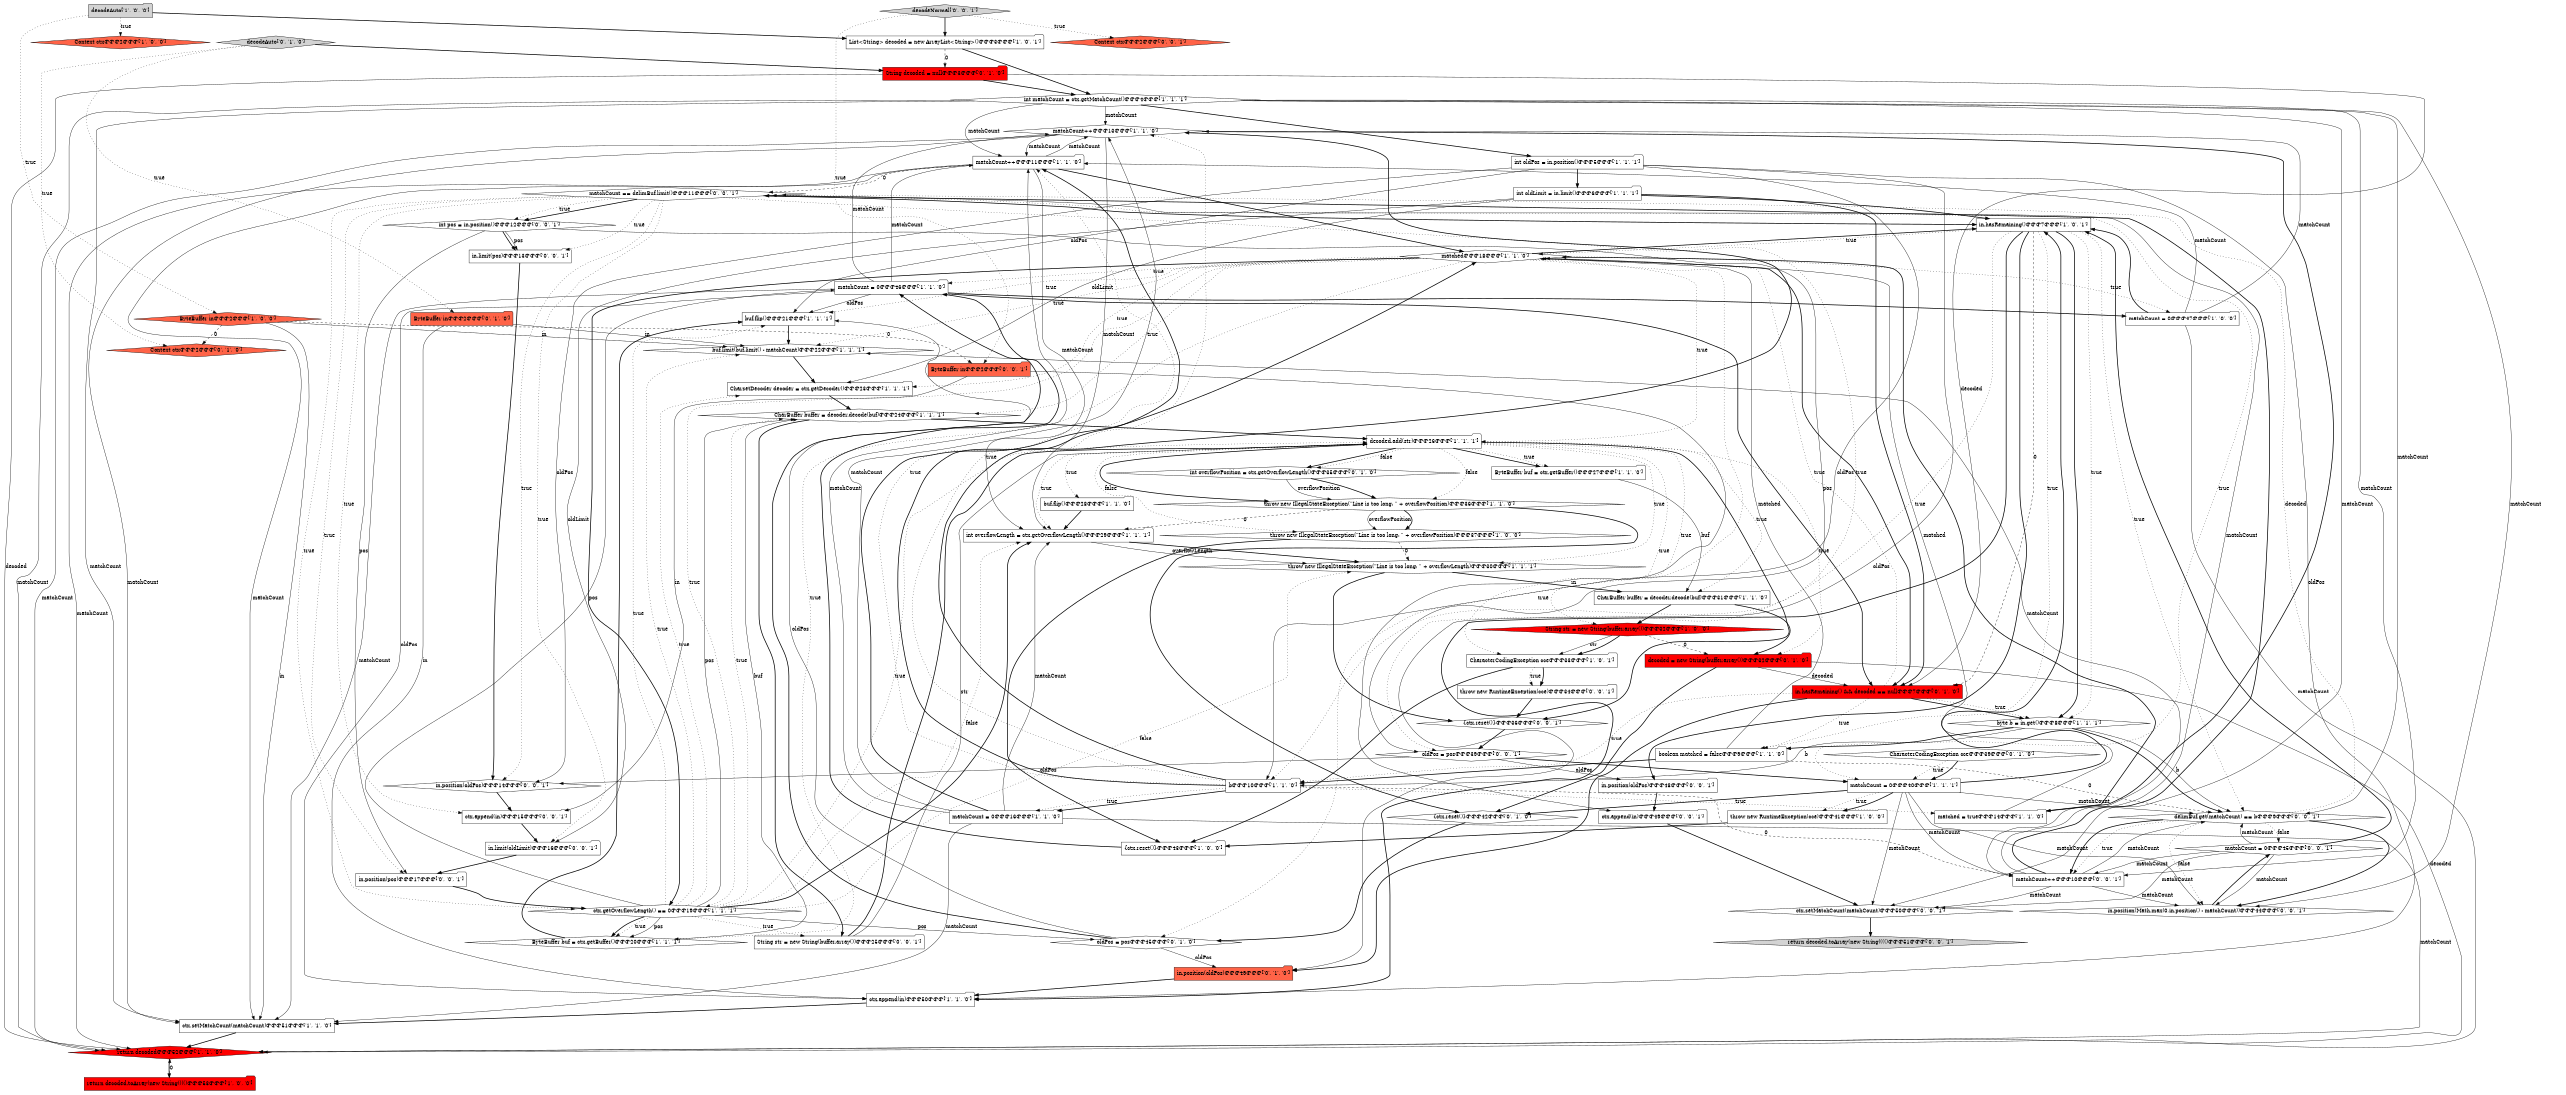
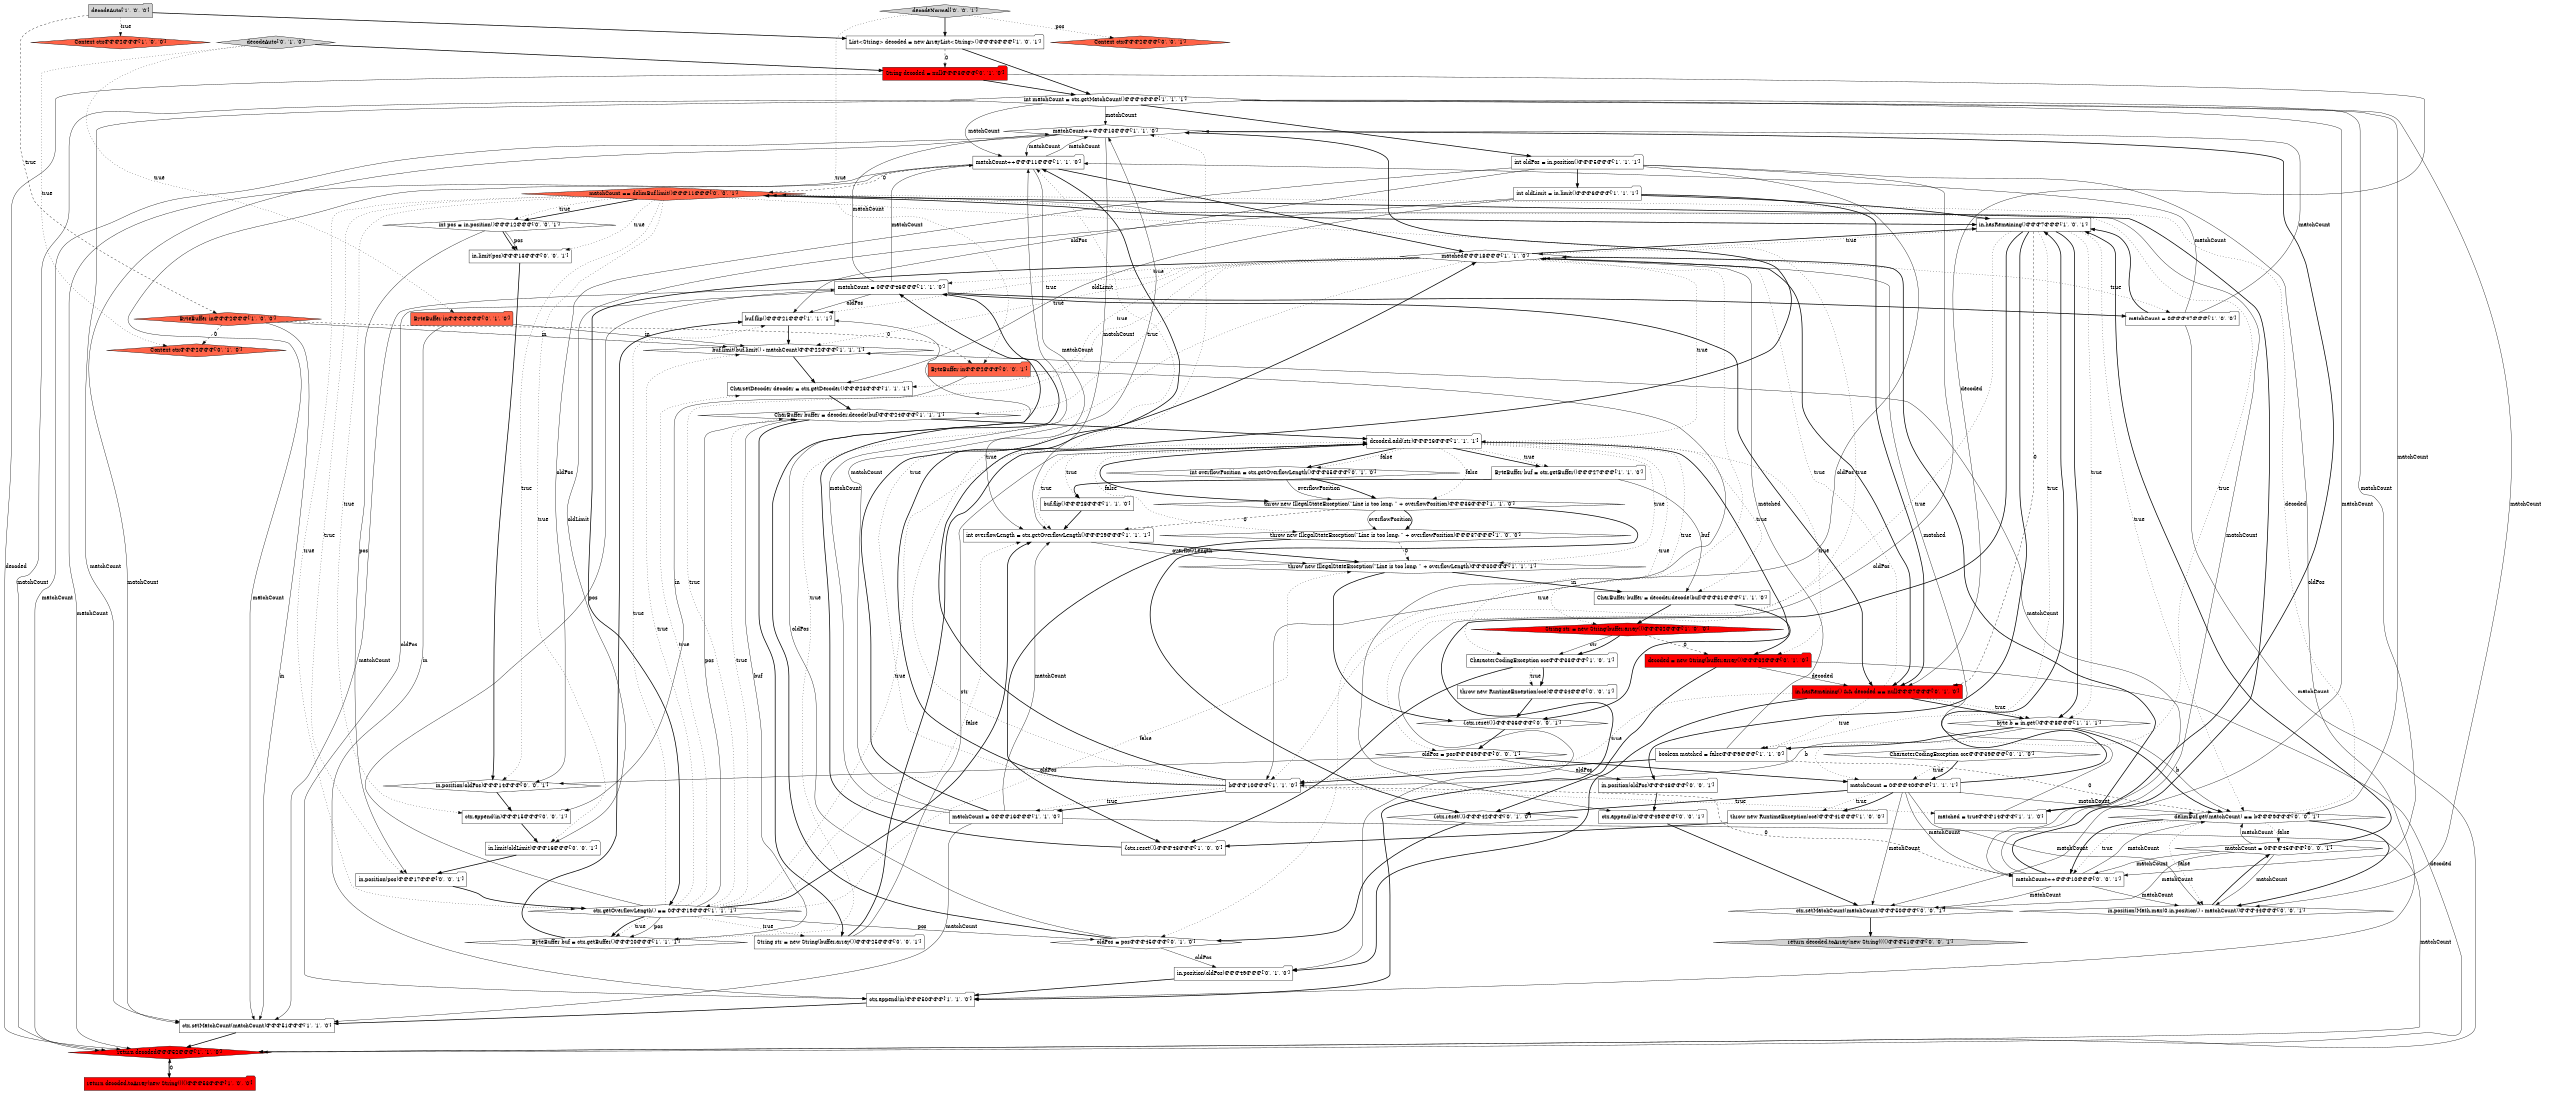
edge "decodeNormal['0', '0', '1']" -> "Context ctx@@@2@@@['0', '0', '1']": label "true" -> "pos"
edge "decodeAuto['1', '0', '0']" -> "ByteBuffer in@@@2@@@['1', '0', '0']": style dotted -> dashed
node "matchCount == delimBuf.limit()@@@11@@@['0', '0', '1']": fillcolor white -> tomato
edge "int pos = in.position()@@@12@@@['0', '0', '1']" -> "oldPos = pos@@@39@@@['0', '0', '1']": removed, label "pos"
edge "ByteBuffer buf = ctx.getBuffer()@@@27@@@['1', '1', '0']" -> "buf.flip()@@@28@@@['1', '1', '0']": added
node "in.position(oldPos)@@@49@@@['0', '1', '0']": fillcolor tomato -> white
